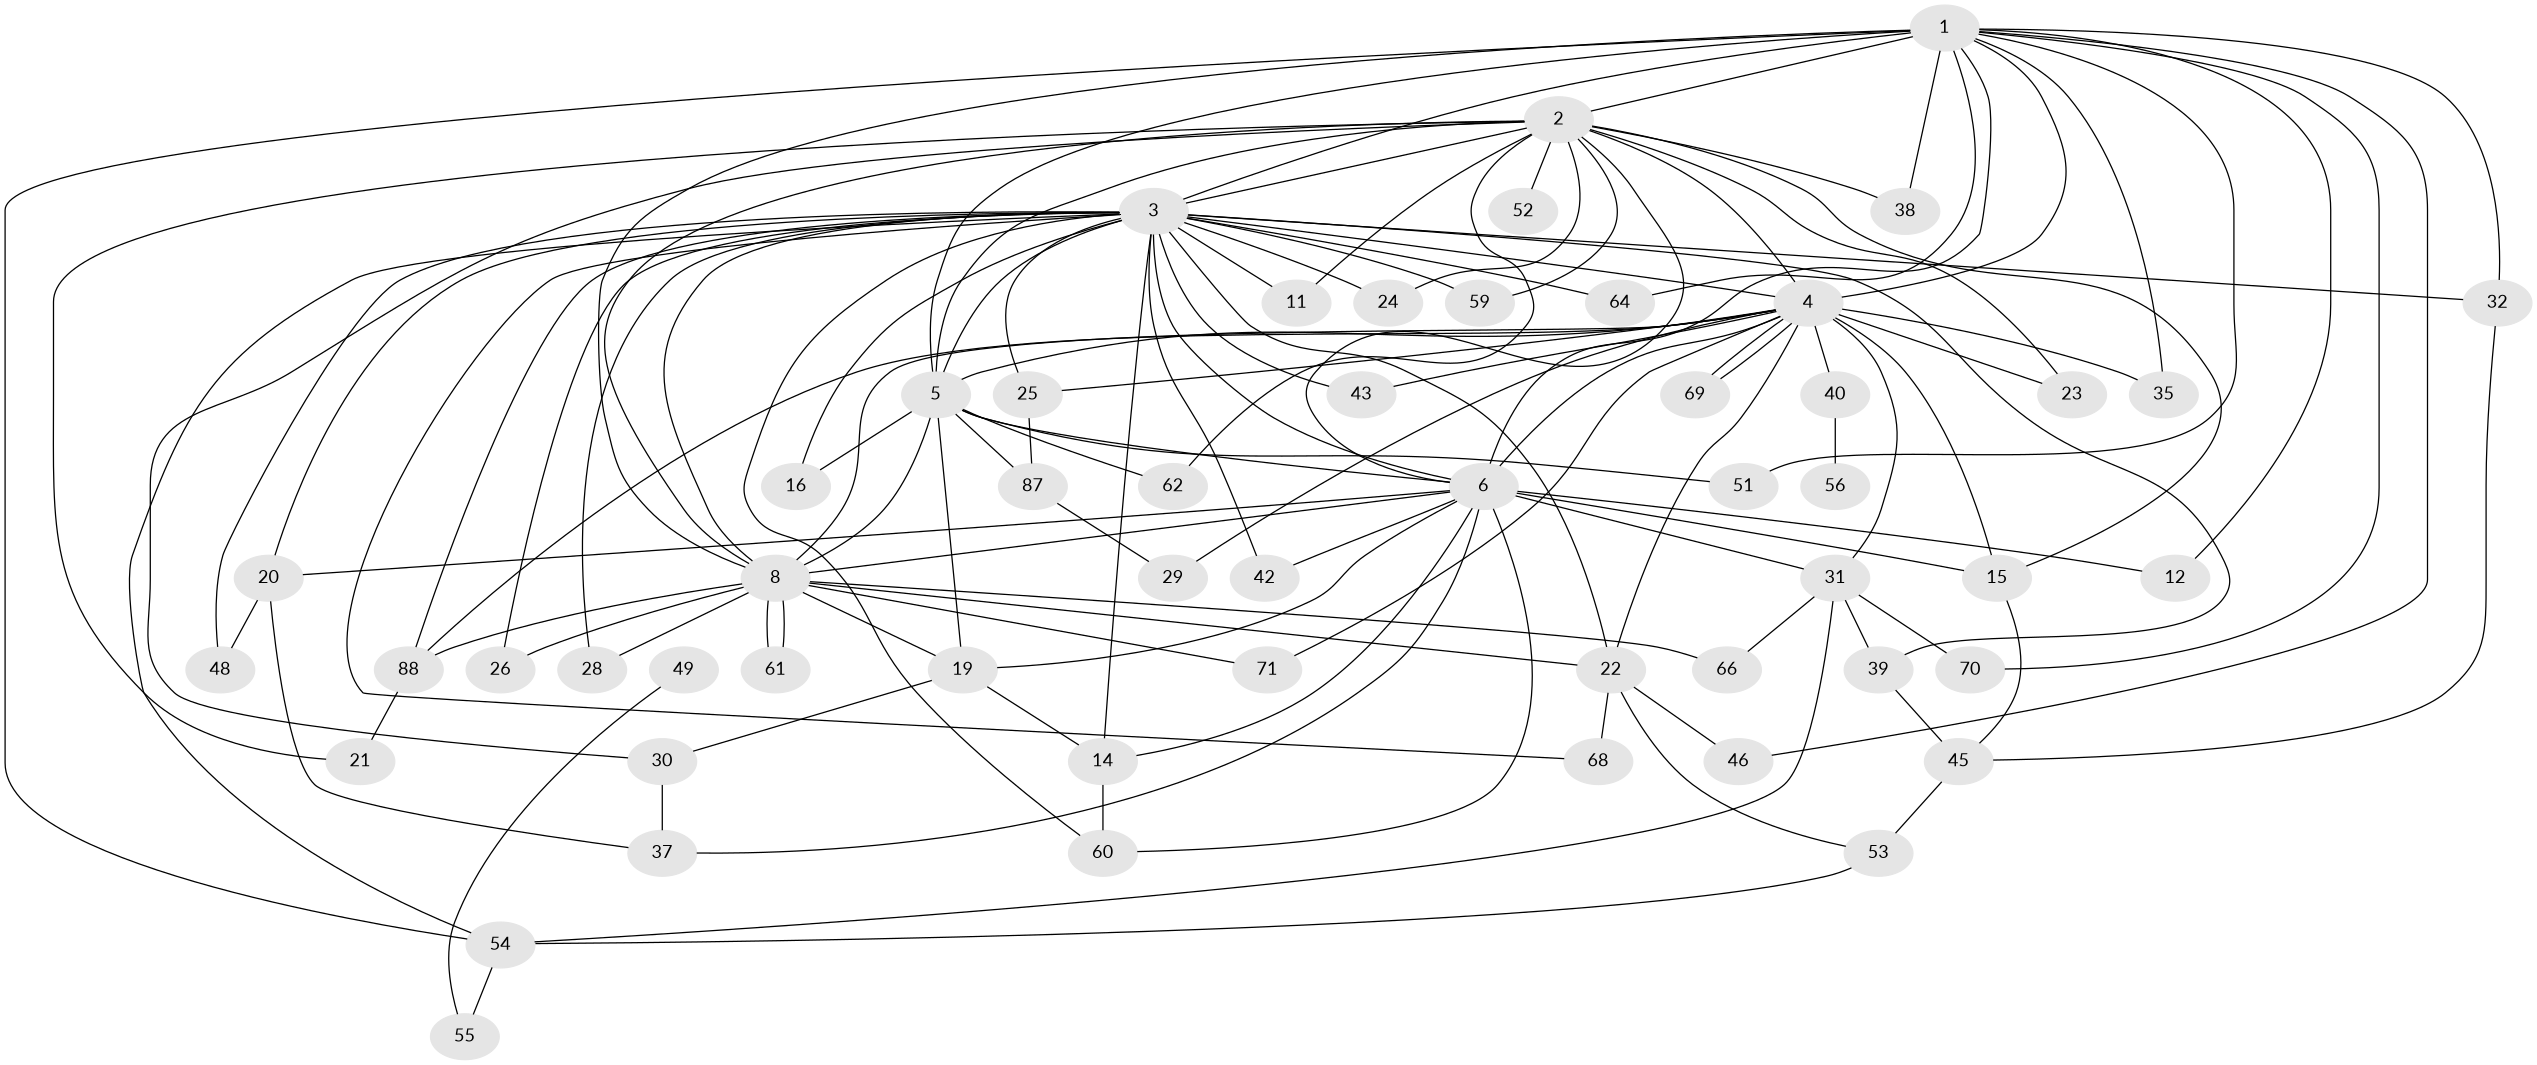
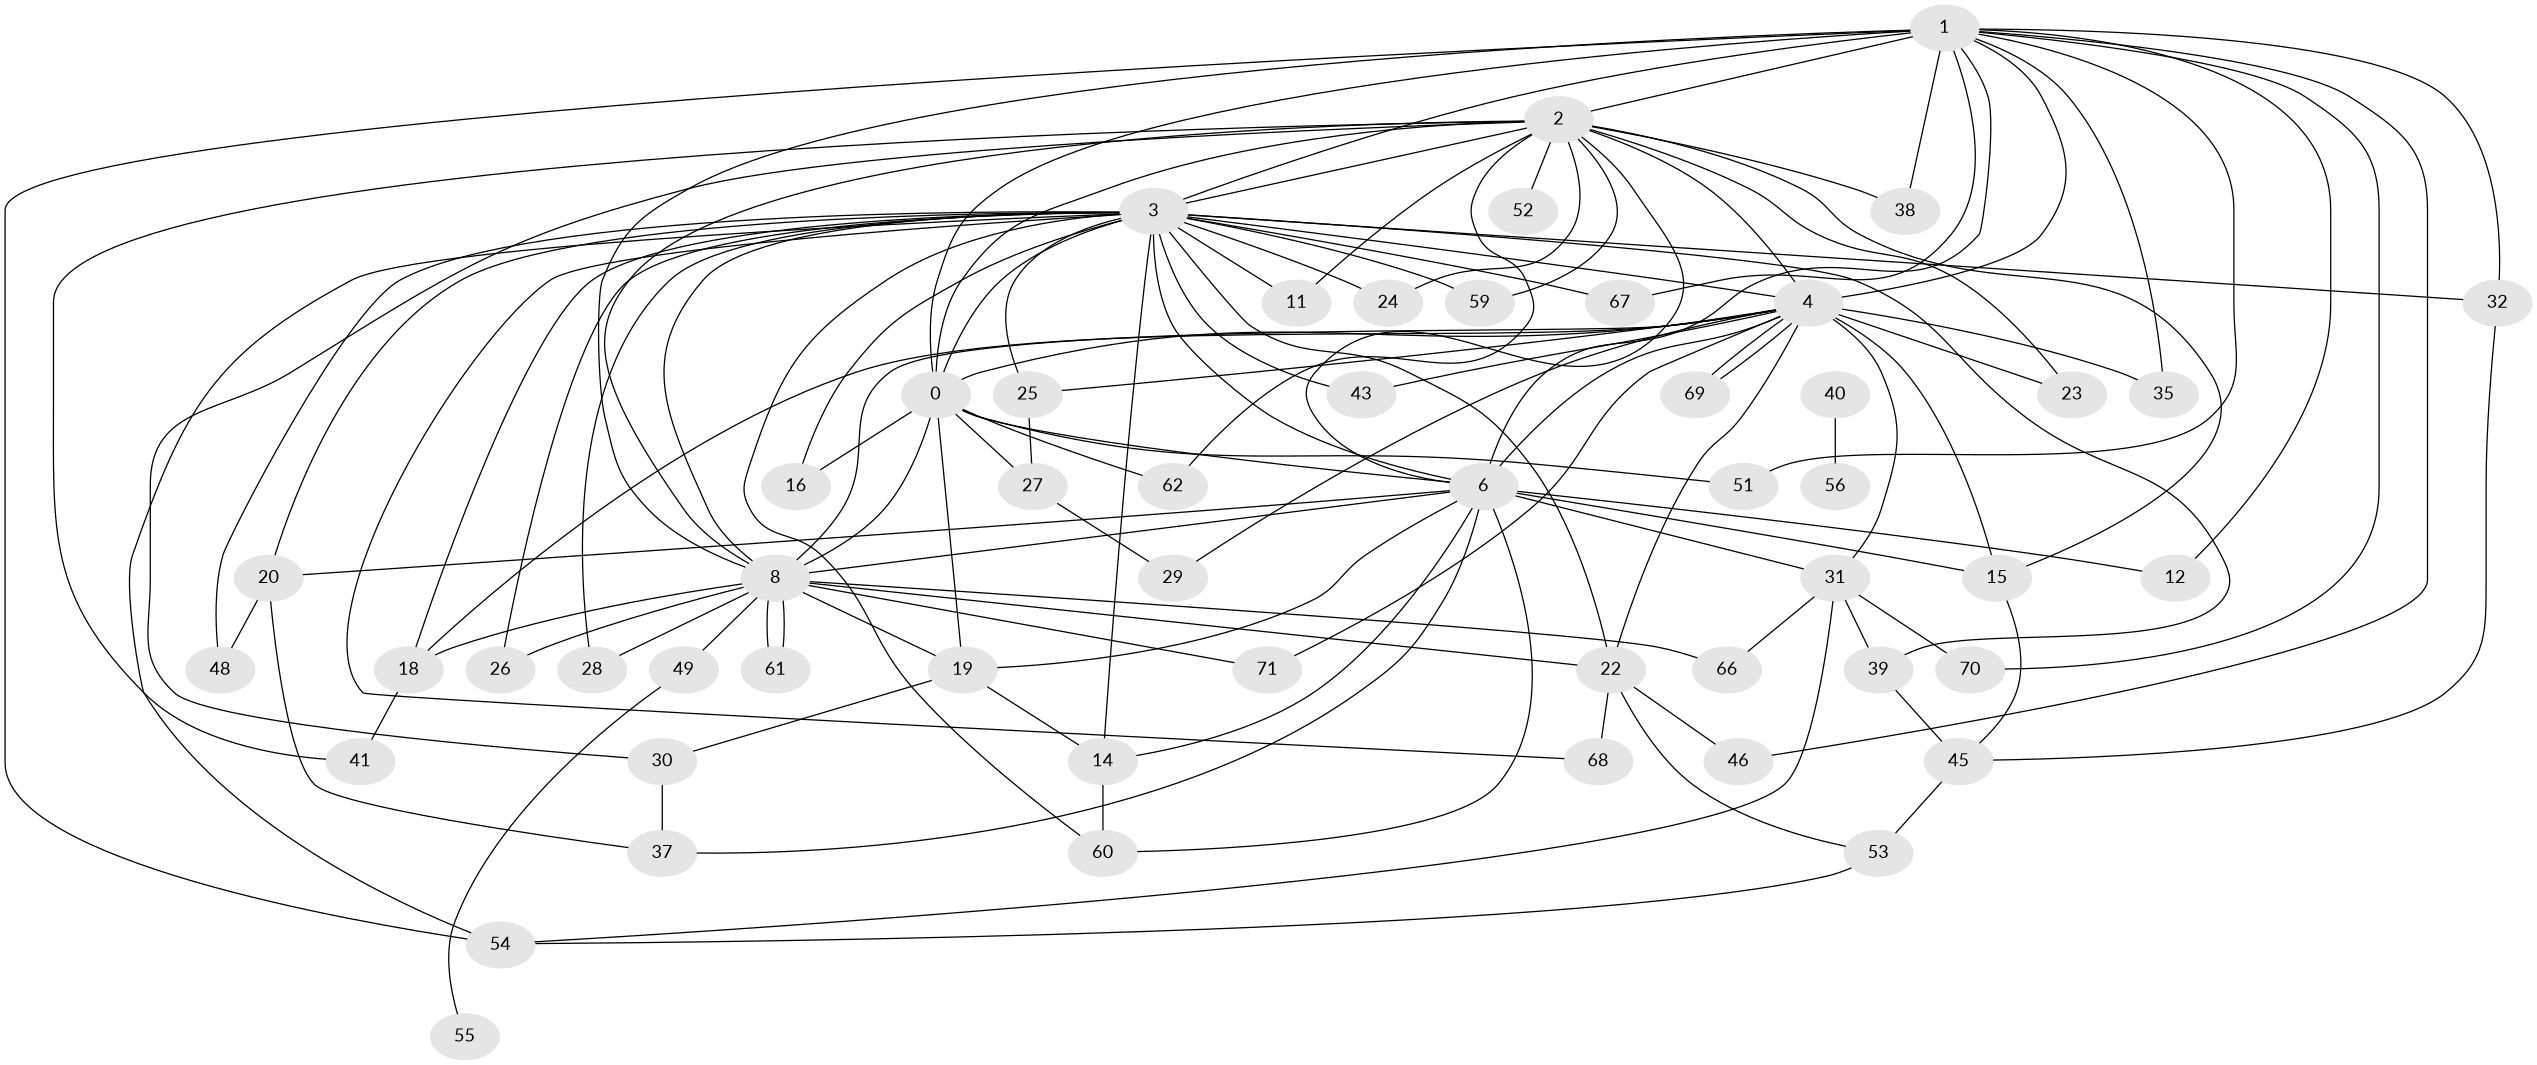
node "64": label "64" -> "67"
edge "4" -- "40": removed
node "5": label "5" -> "0"
node "87": label "87" -> "27"
node "42": removed
edge "8" -- "49": added
node "88": label "88" -> "18"
node "21": label "21" -> "41"
edge "54" -- "55": removed
